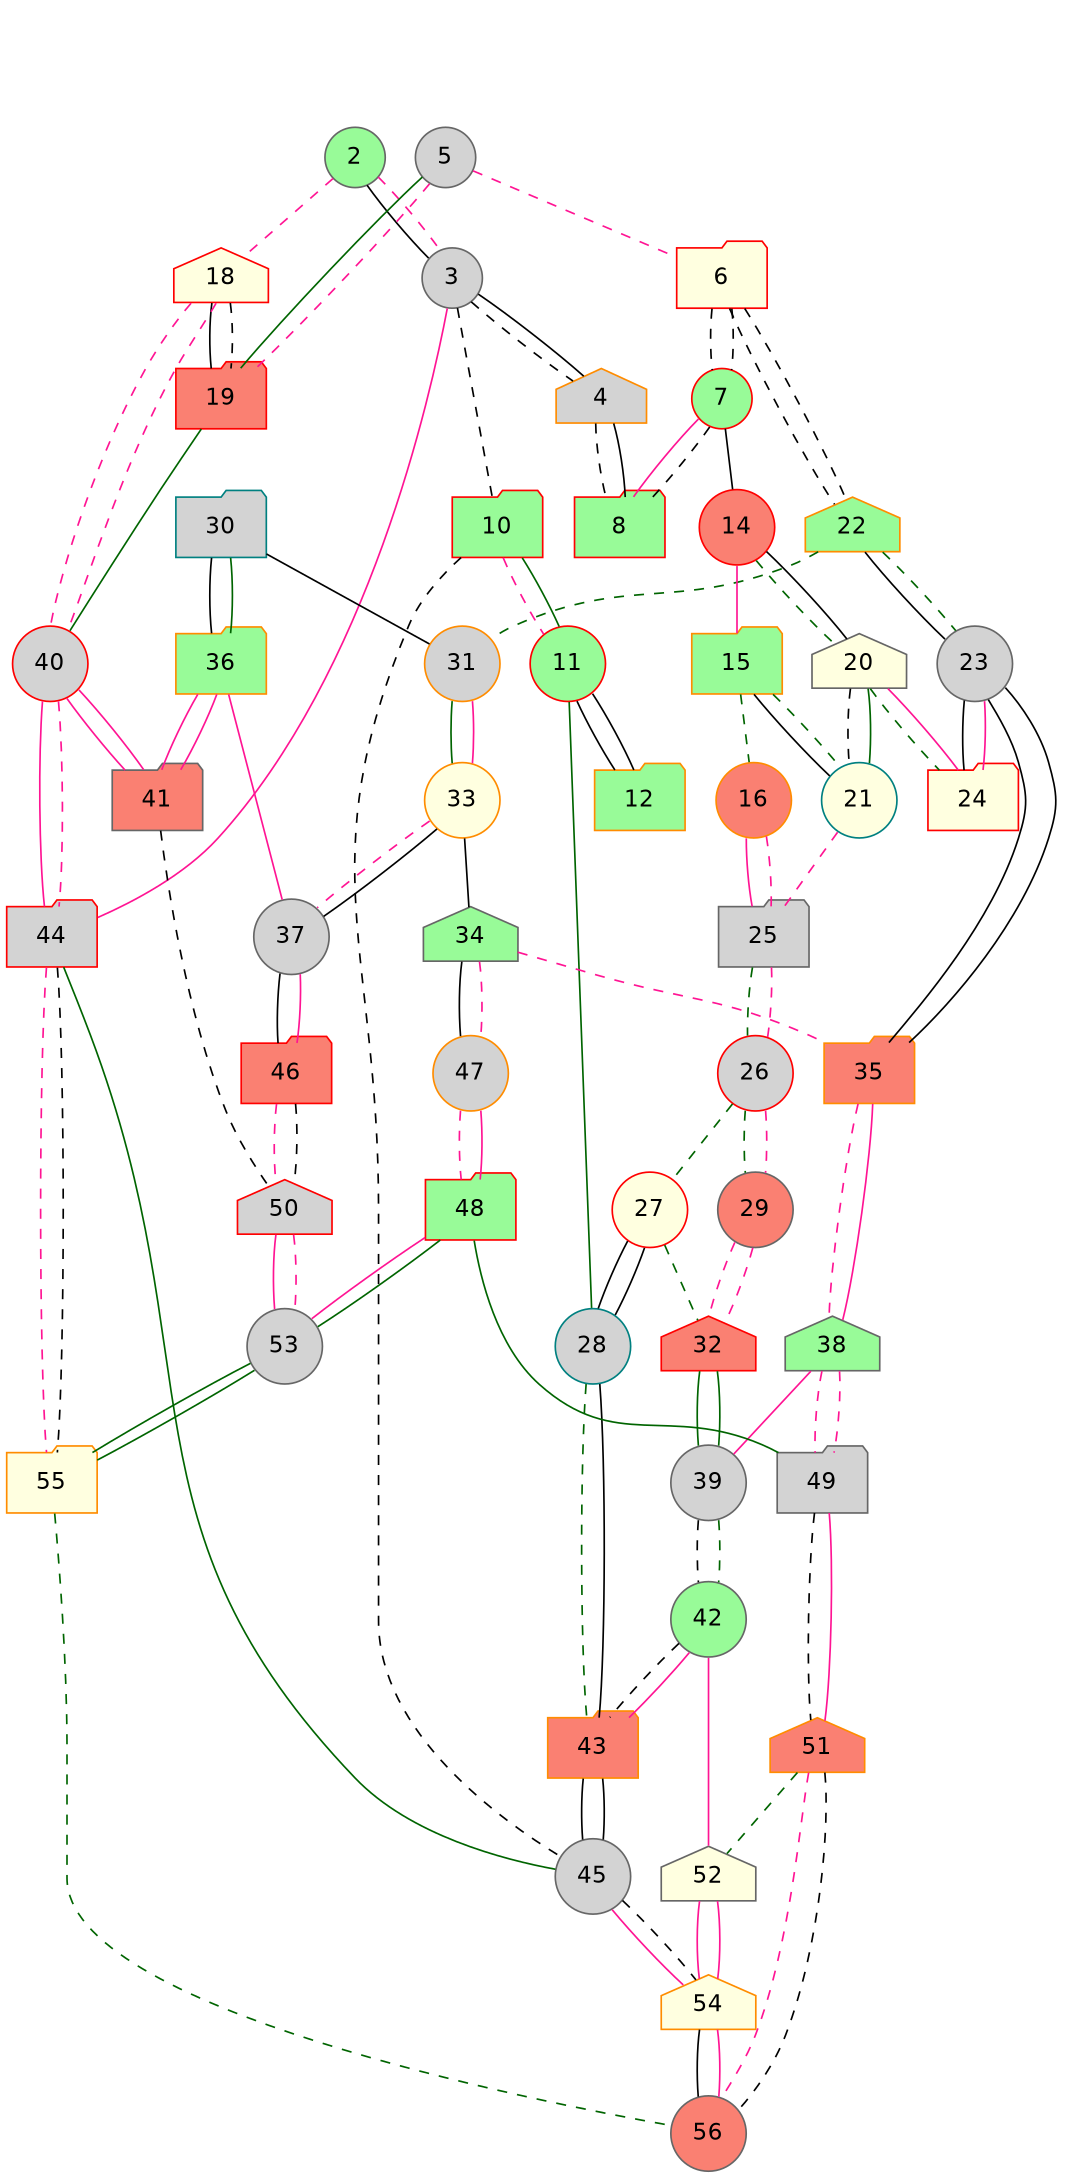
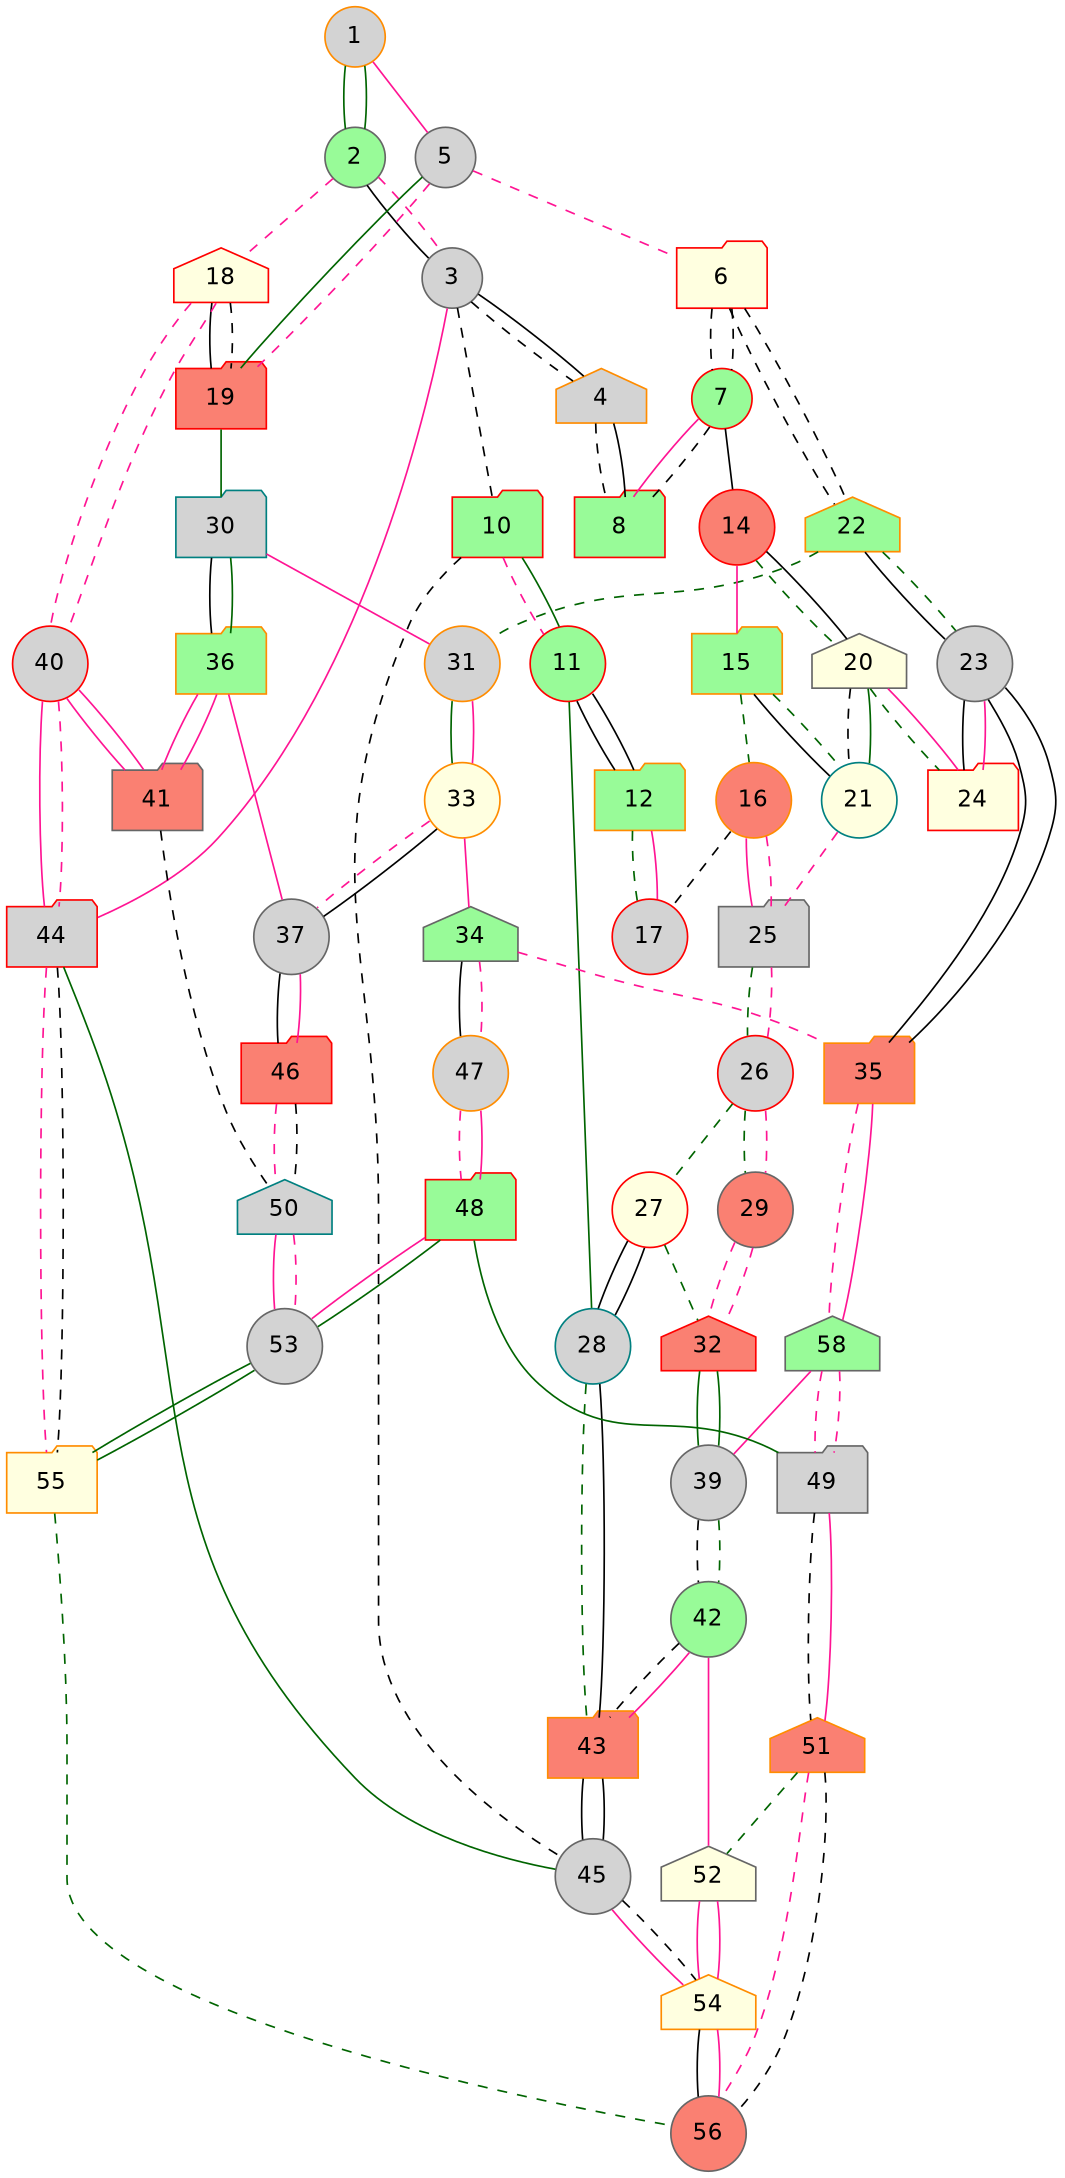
node "1": added
edge "19" -- "40": now "19" -- "30"
edge "30" -- "31": color black -> deeppink
edge "33" -- "34": color black -> deeppink
node "17": added
node "50": color red -> teal
node "38": label "38" -> "58"
